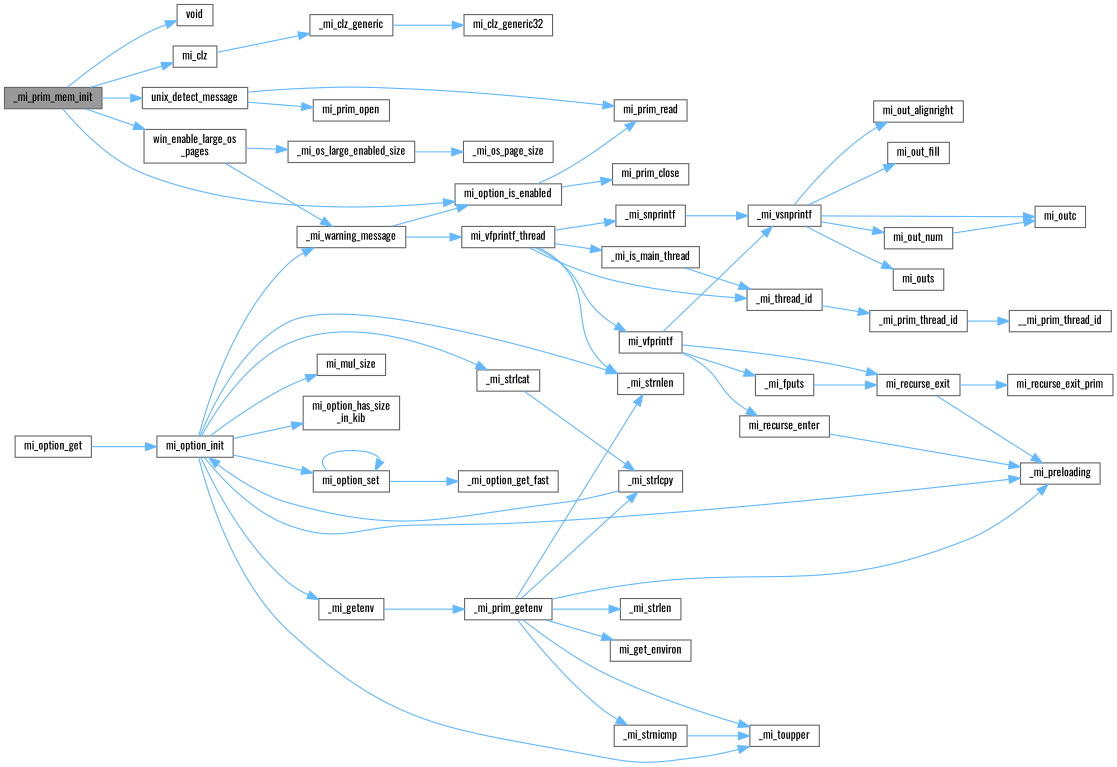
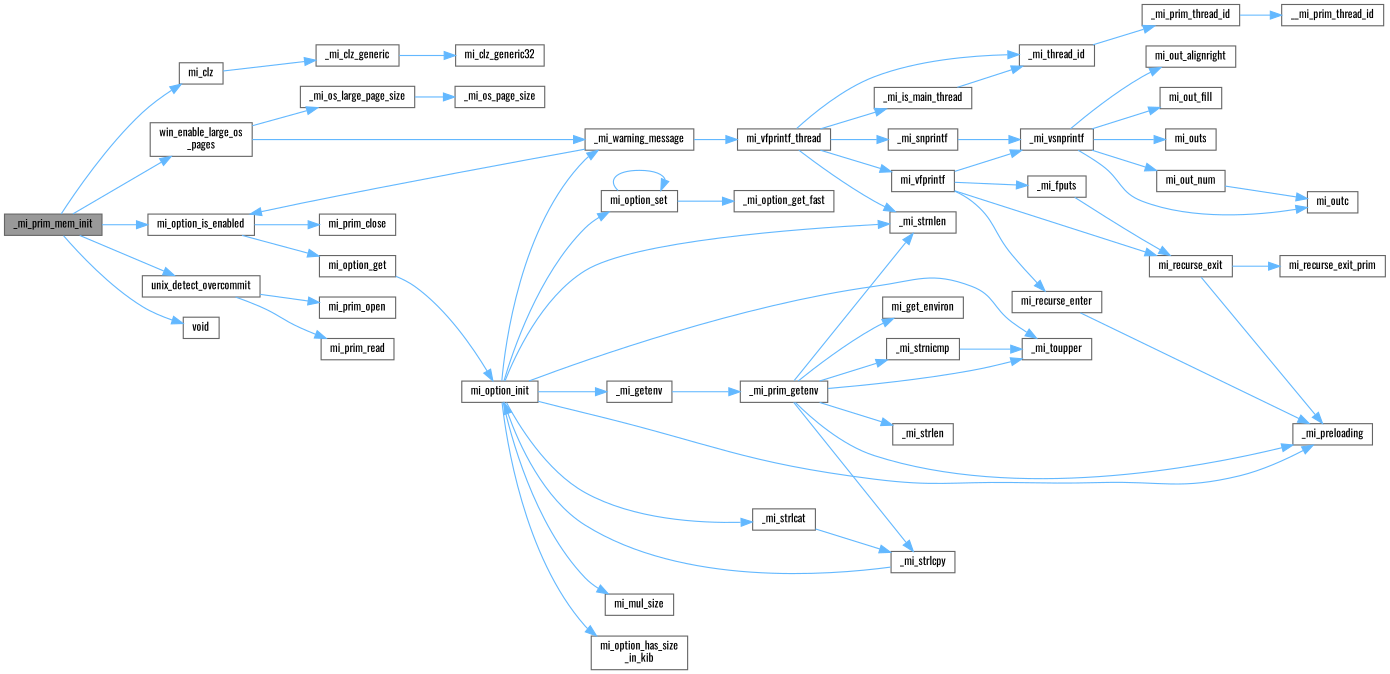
node "unix_detect_message": label "unix_detect_message" -> "unix_detect_overcommit"
node "_mi_os_large_enabled_size": label "_mi_os_large_enabled_size" -> "_mi_os_large_page_size"
edge "mi_option_is_enabled" -> "mi_prim_read": now "mi_option_is_enabled" -> "mi_option_get"
